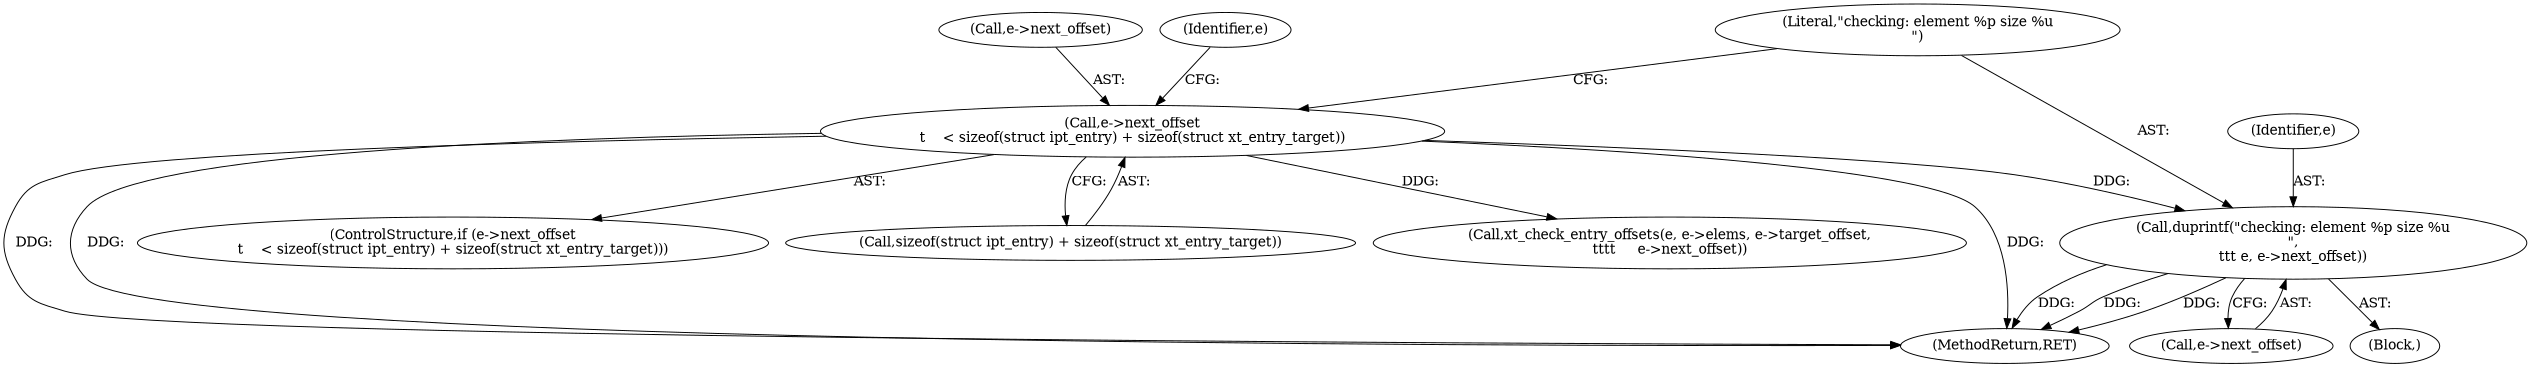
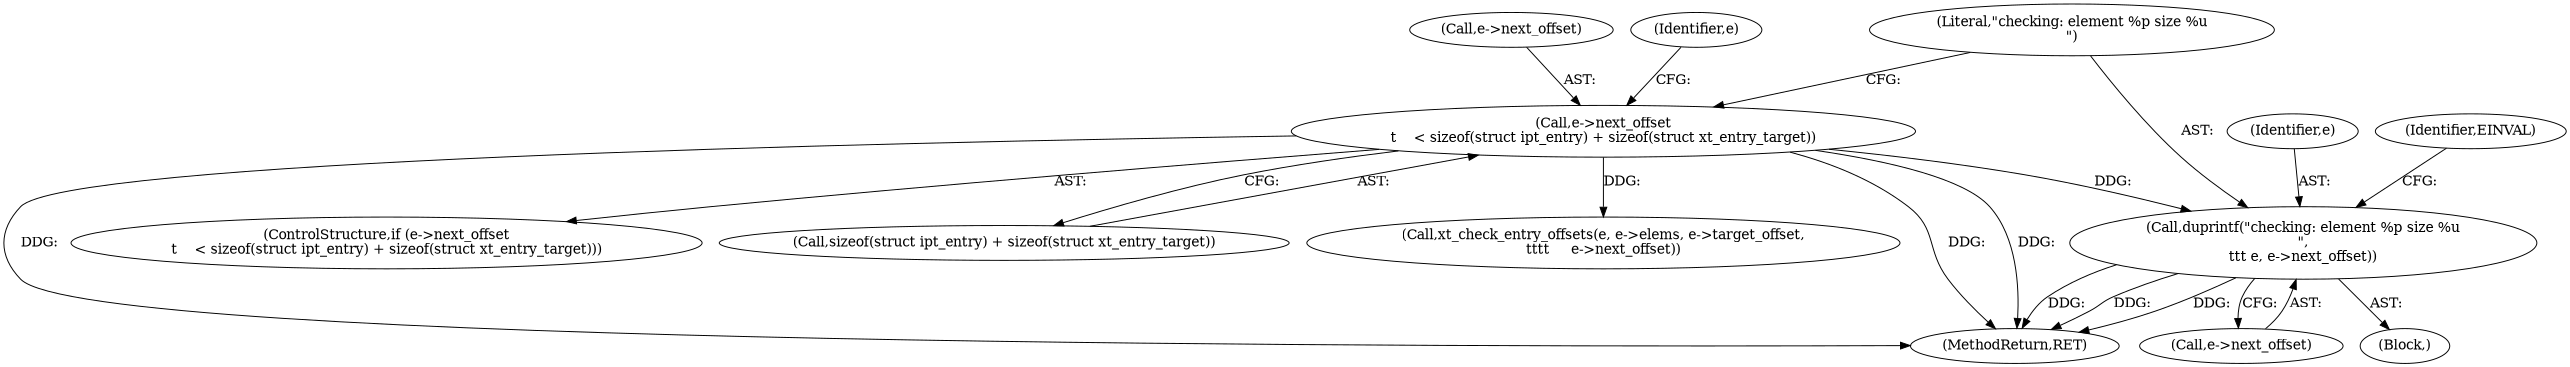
node "(Identifier,EINVAL)": added
